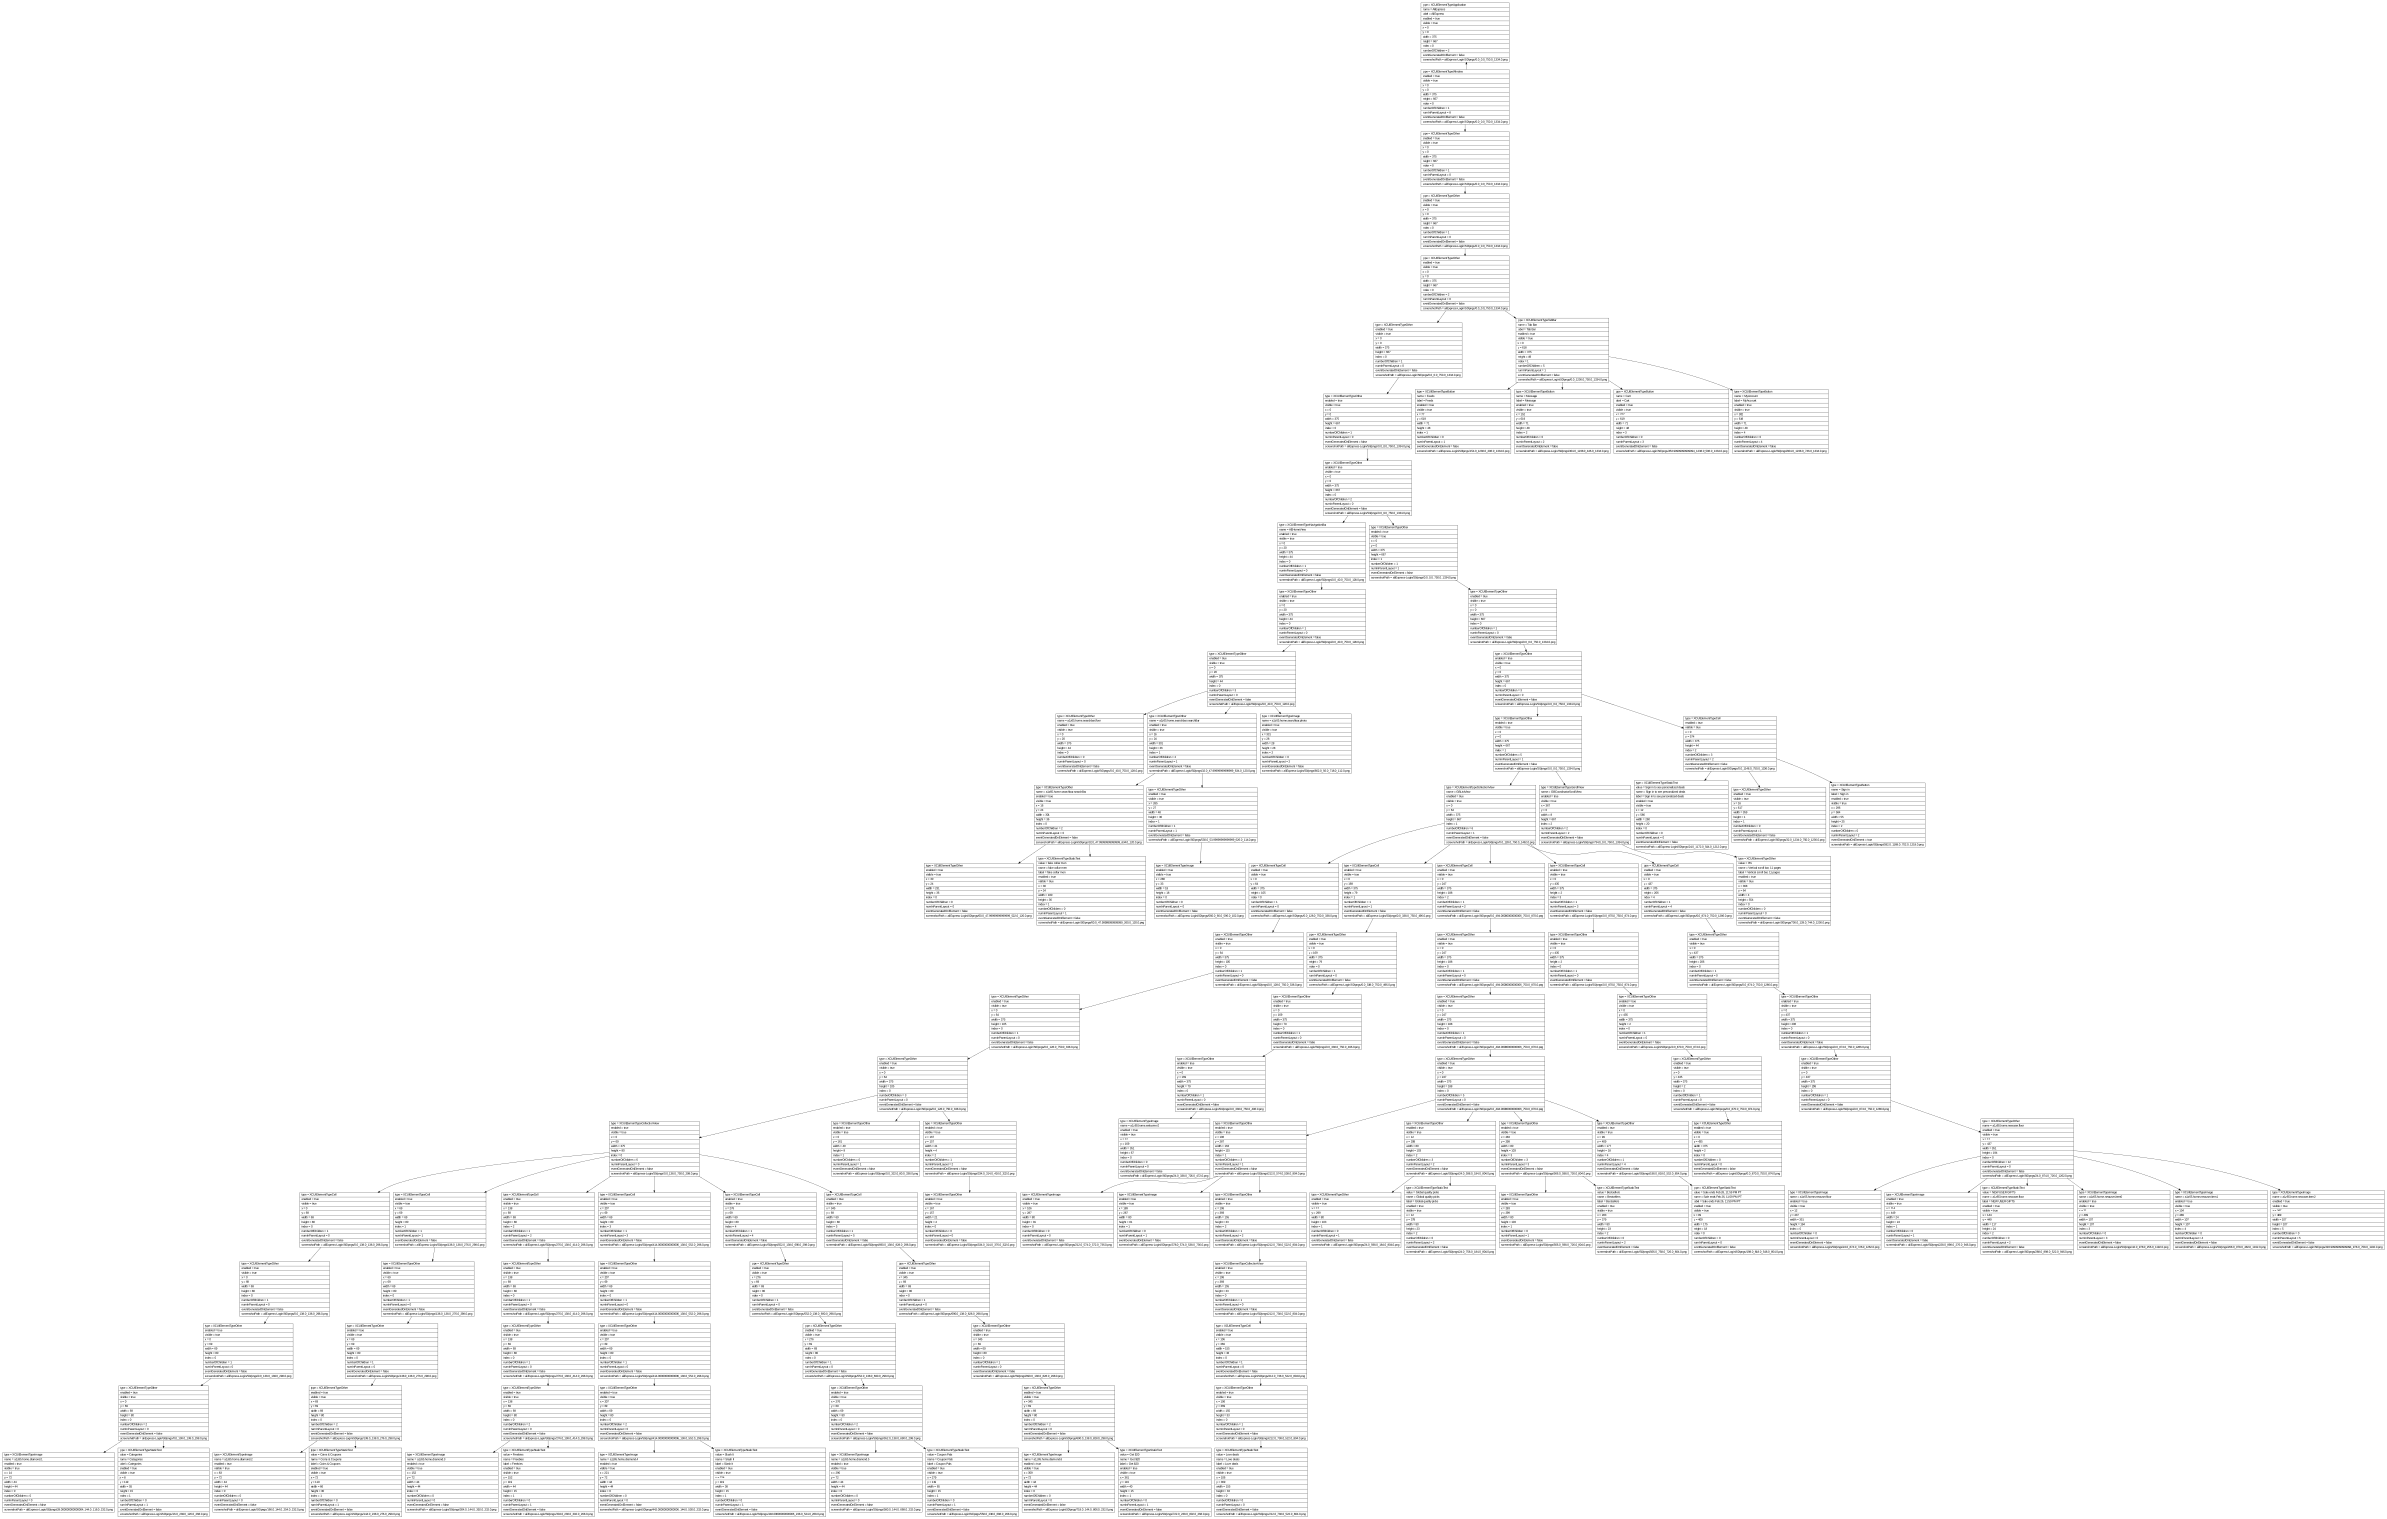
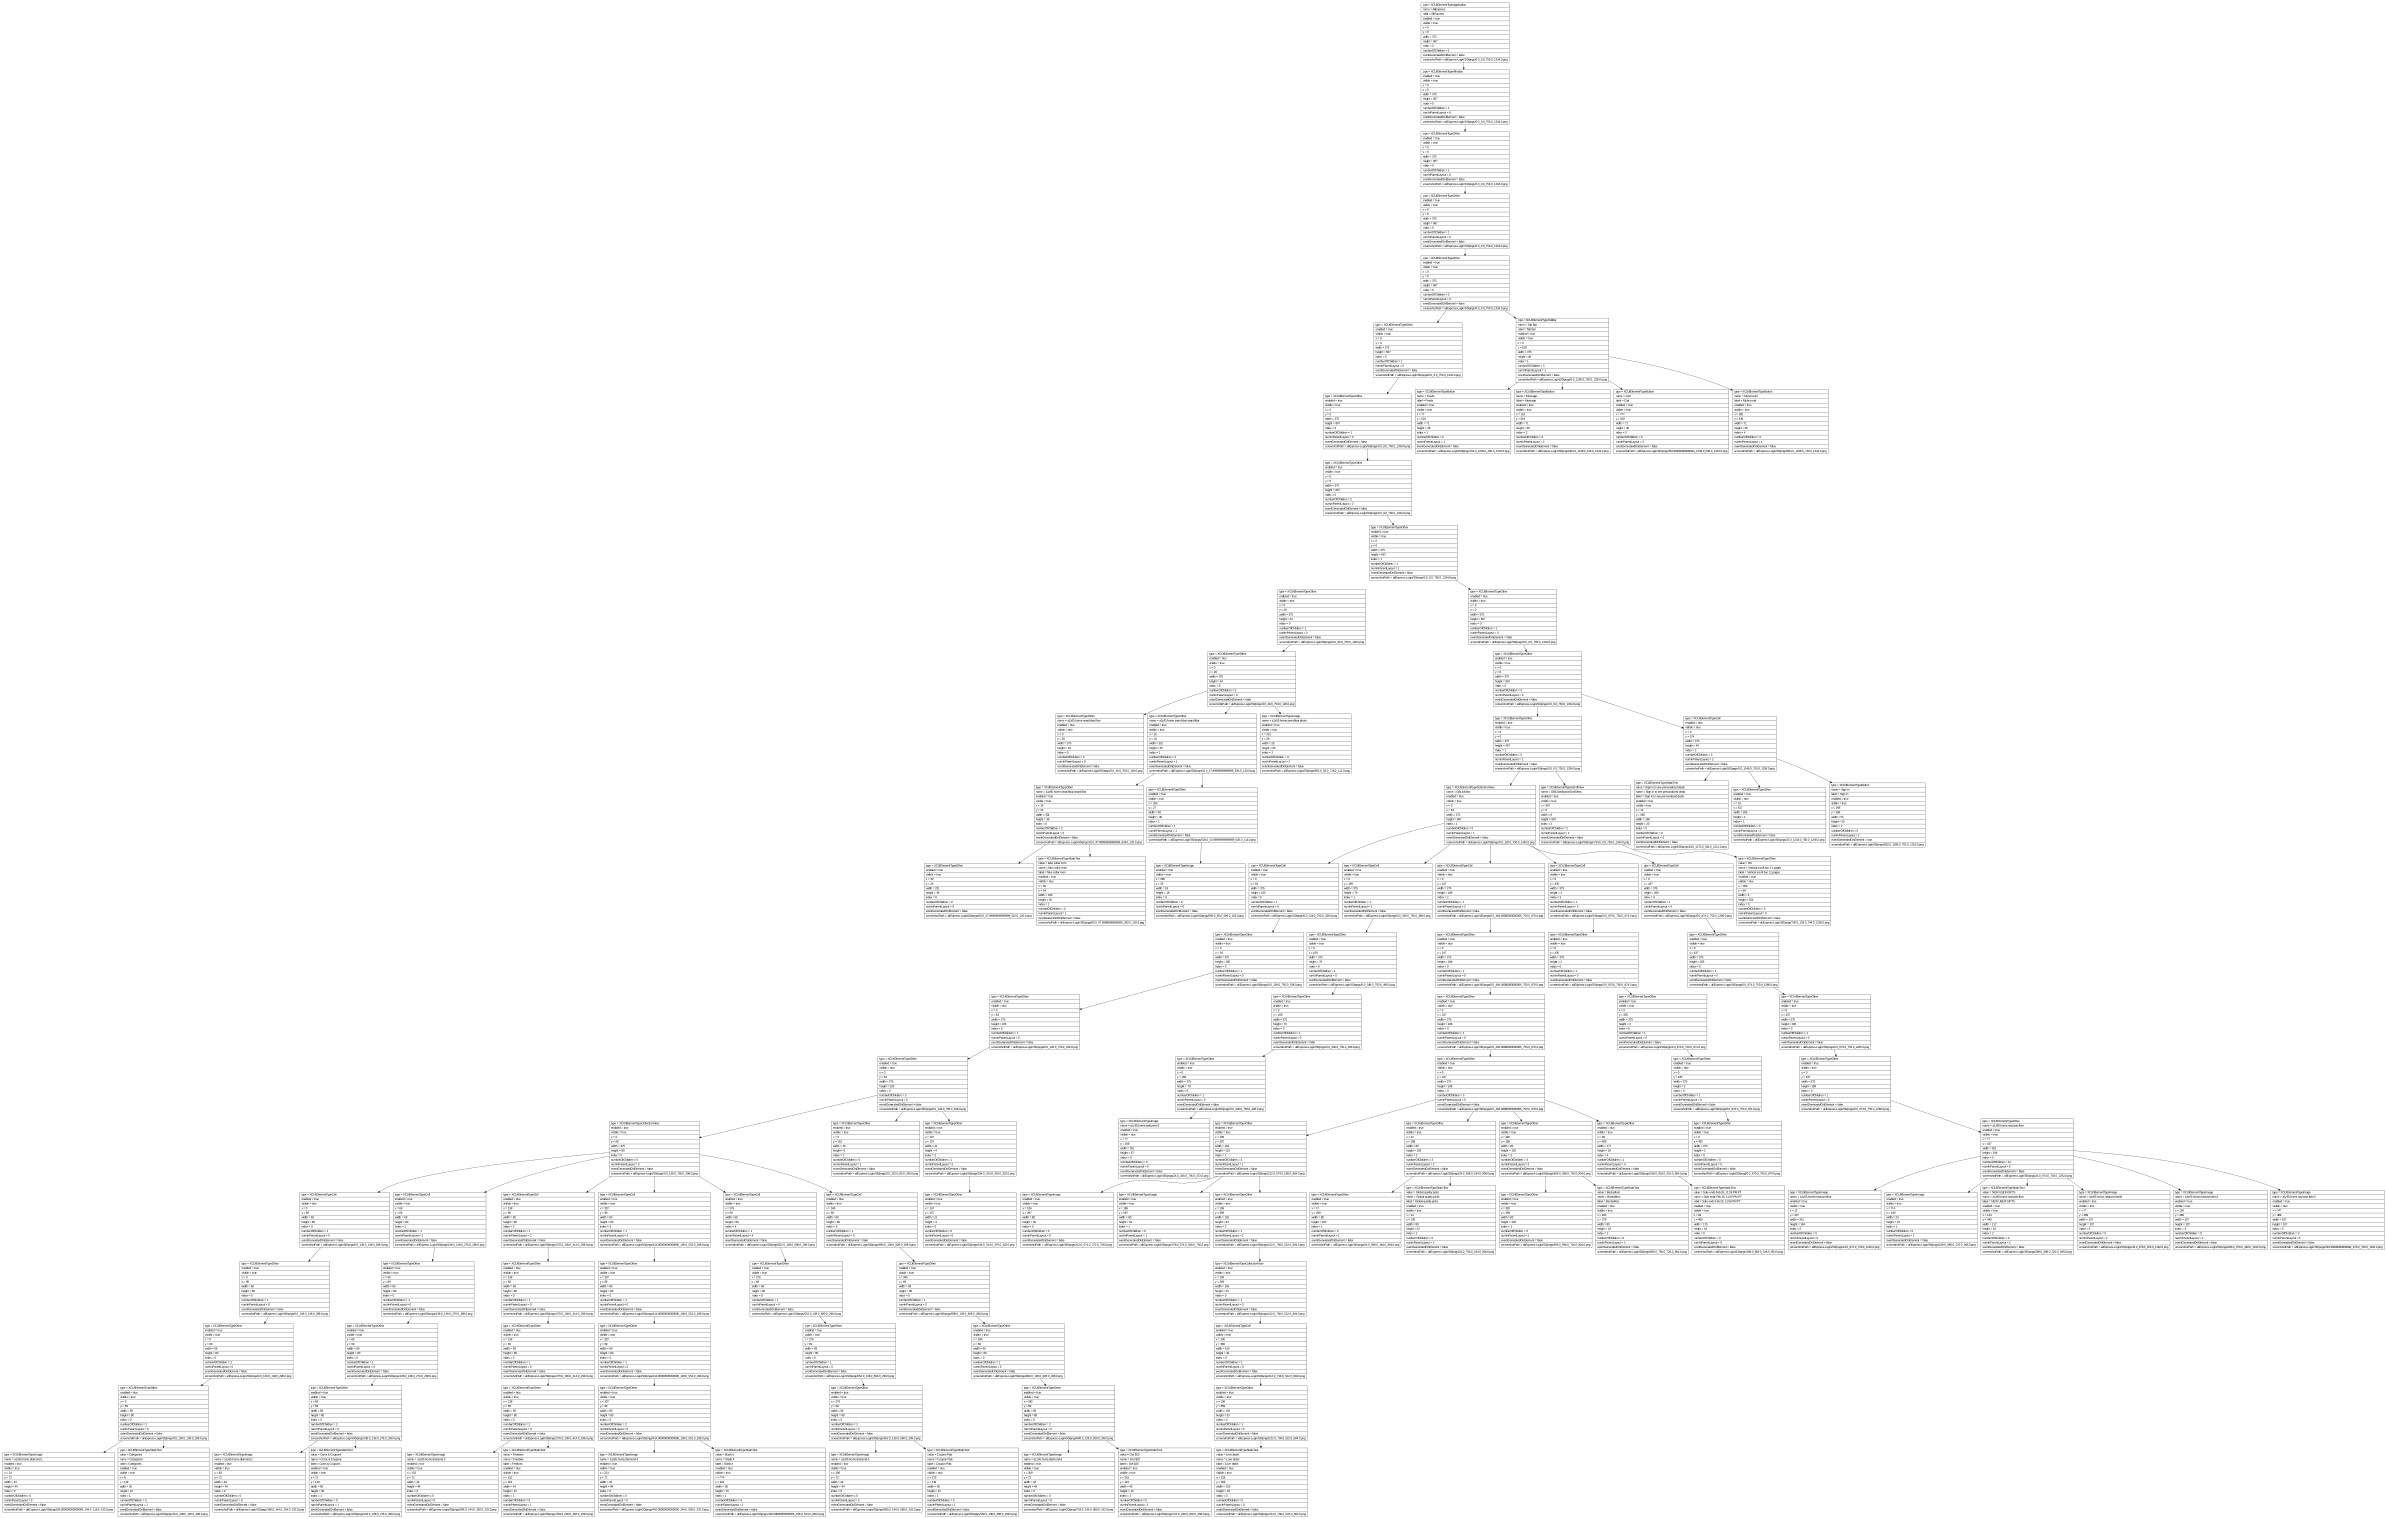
edge "type = XCUIElementTypeWindow" -> "type = XCUIElementTypeApplication": reversed
node "type = XCUIElementTypeNavigationBar": removed
